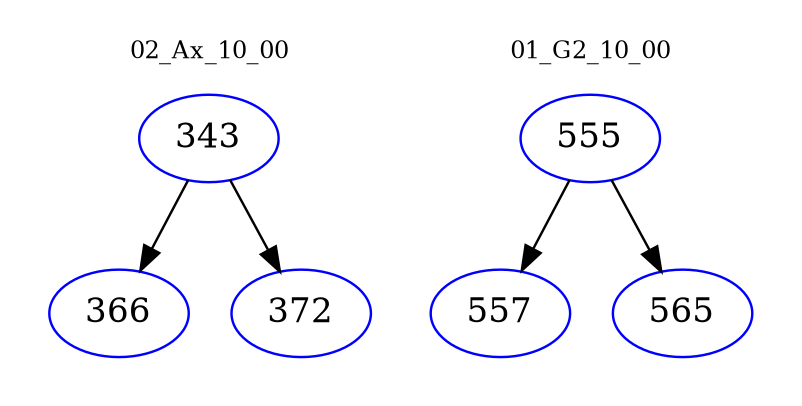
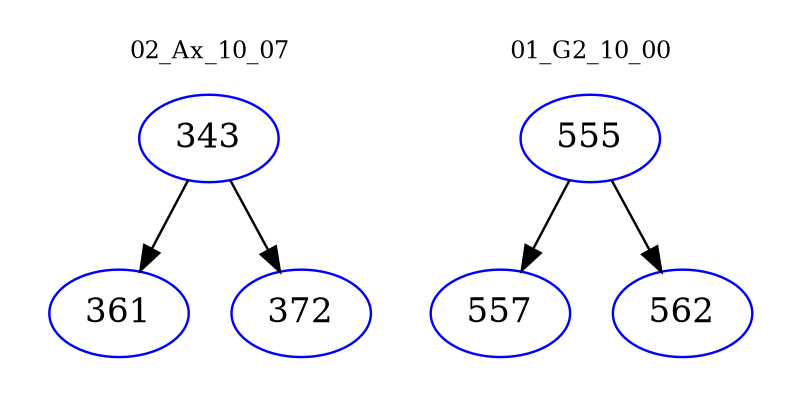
cluster "02_Ax_10_00": label "02_Ax_10_00" -> "02_Ax_10_07"
node "366": label "366" -> "361"
node "565": label "565" -> "562"
